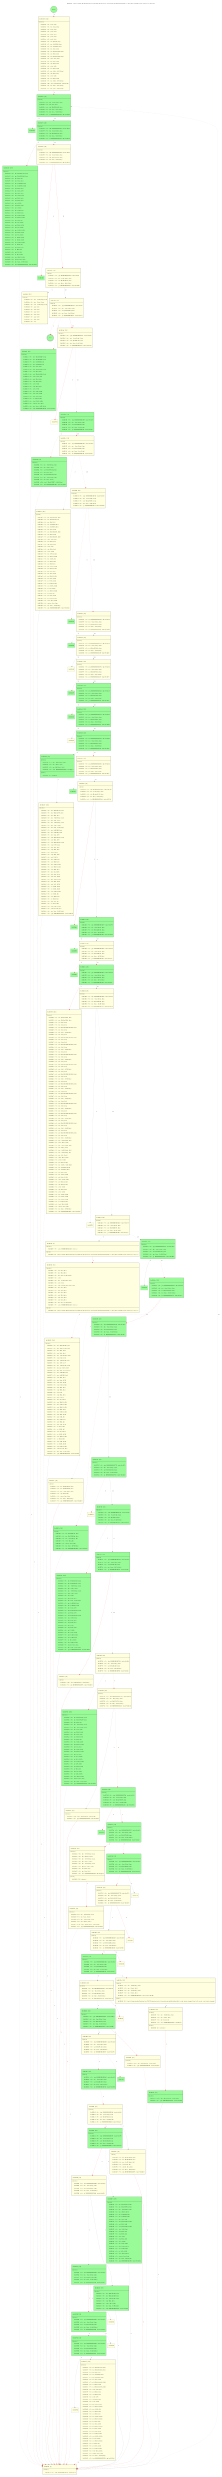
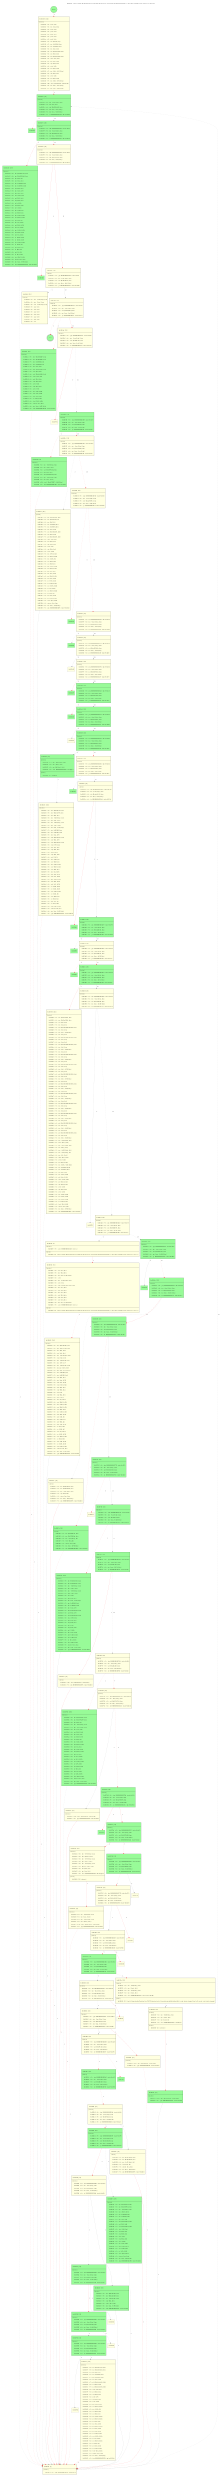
node "0x401864 [28]": fillcolor palegreen -> lightyellow
